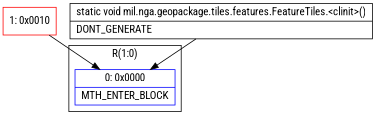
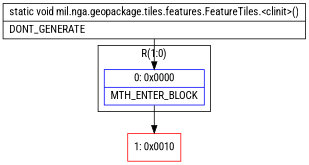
edge "1: 0x0010" -> "0: 0x0000": reversed
